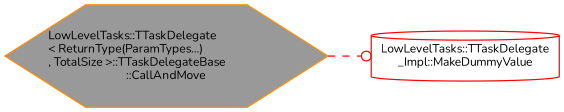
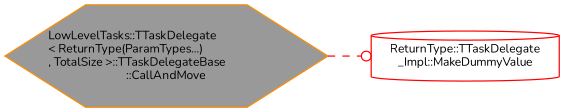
node "LowLevelTasks::TTaskDelegate _Impl::MakeDummyValue": label "LowLevelTasks::TTaskDelegate _Impl::MakeDummyValue" -> "ReturnType::TTaskDelegate _Impl::MakeDummyValue"
